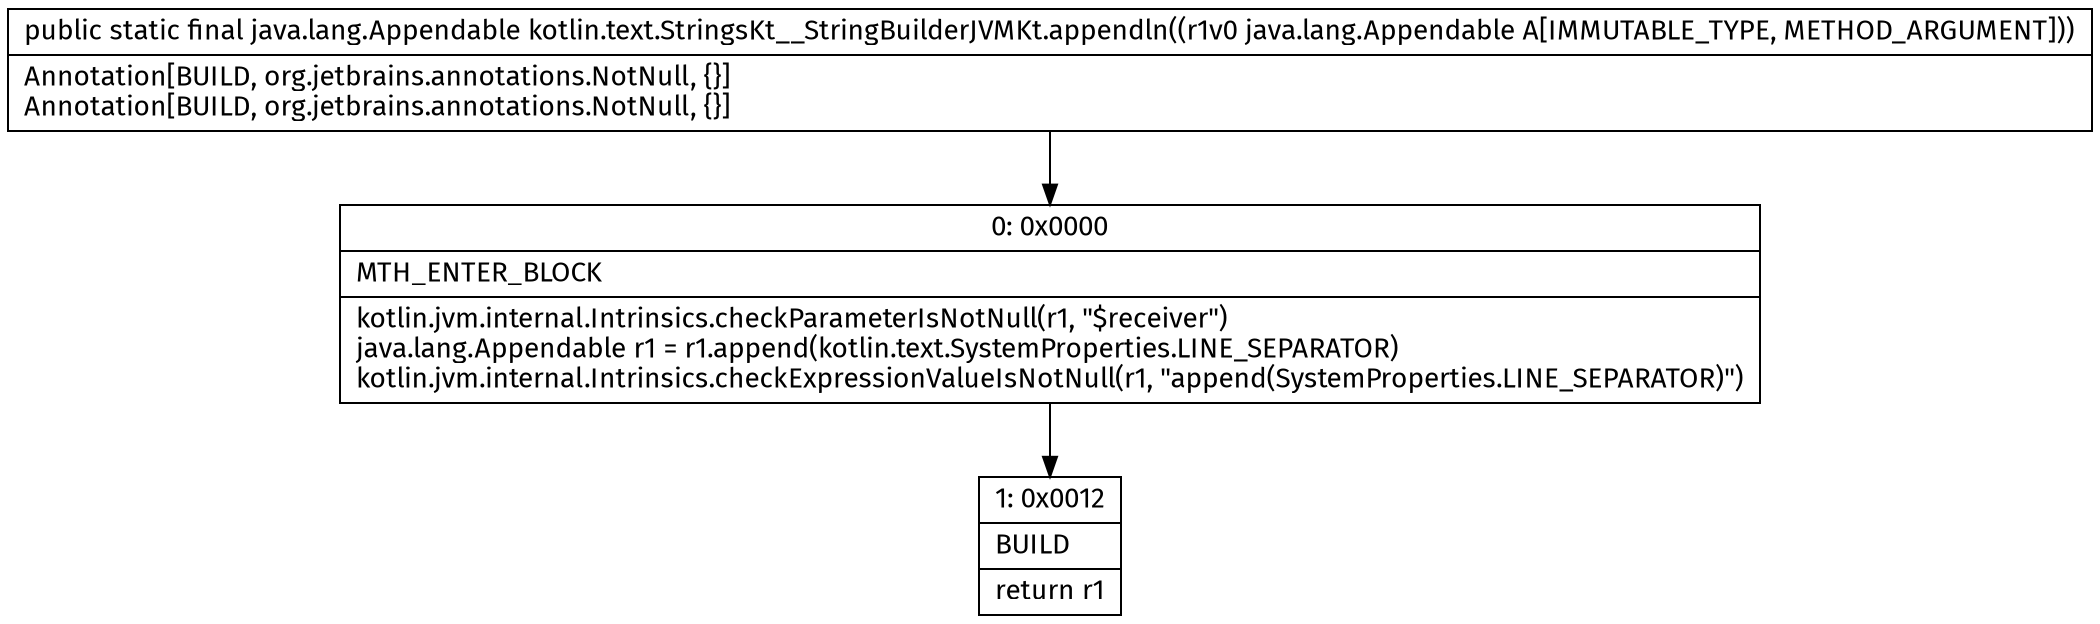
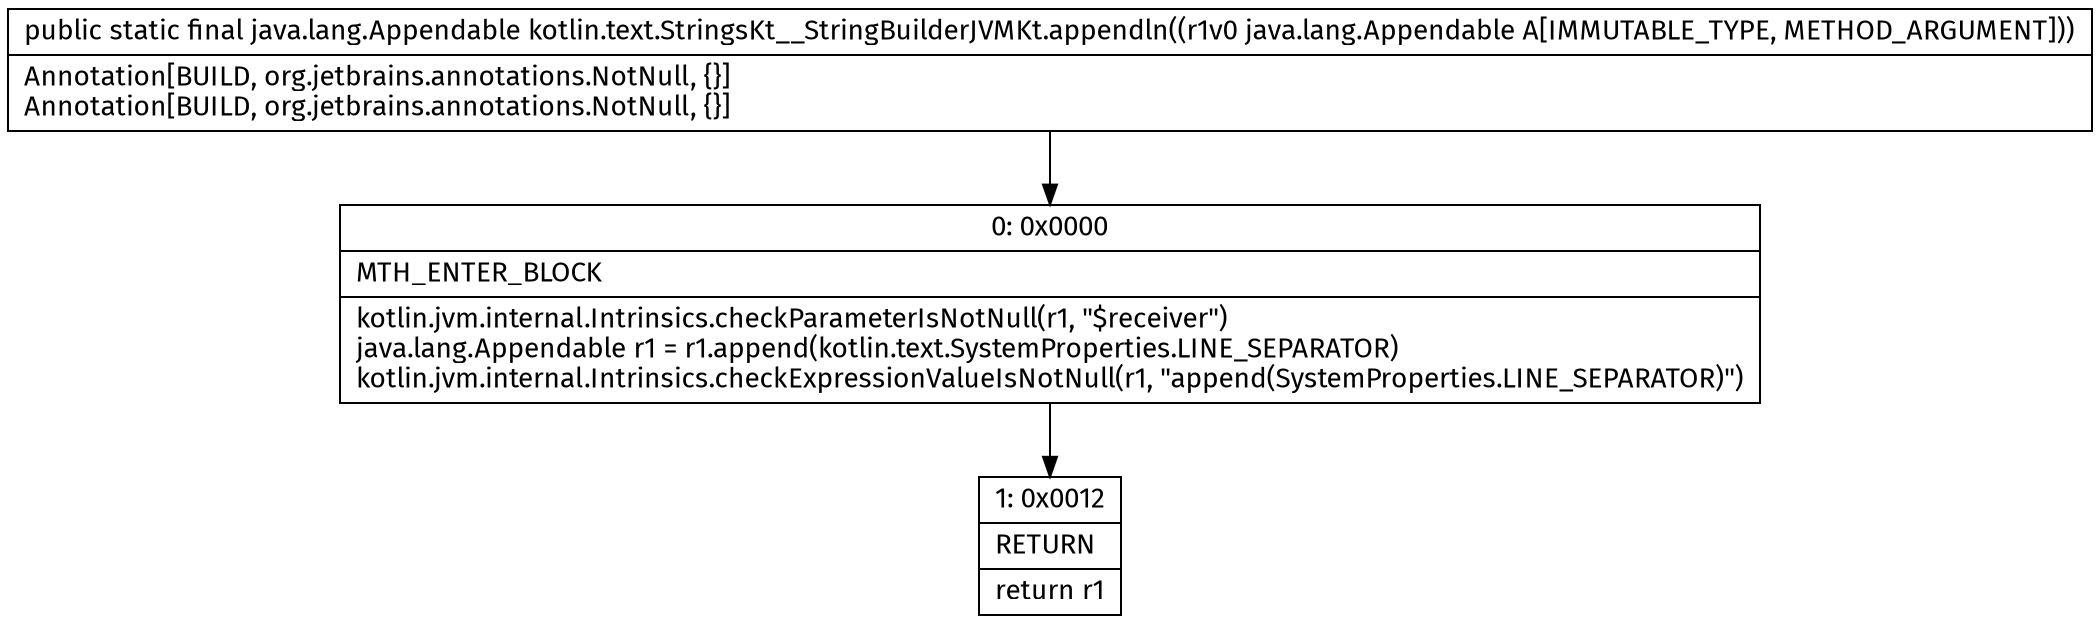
node "1: 0x0012": text "BUILD" -> "RETURN"
